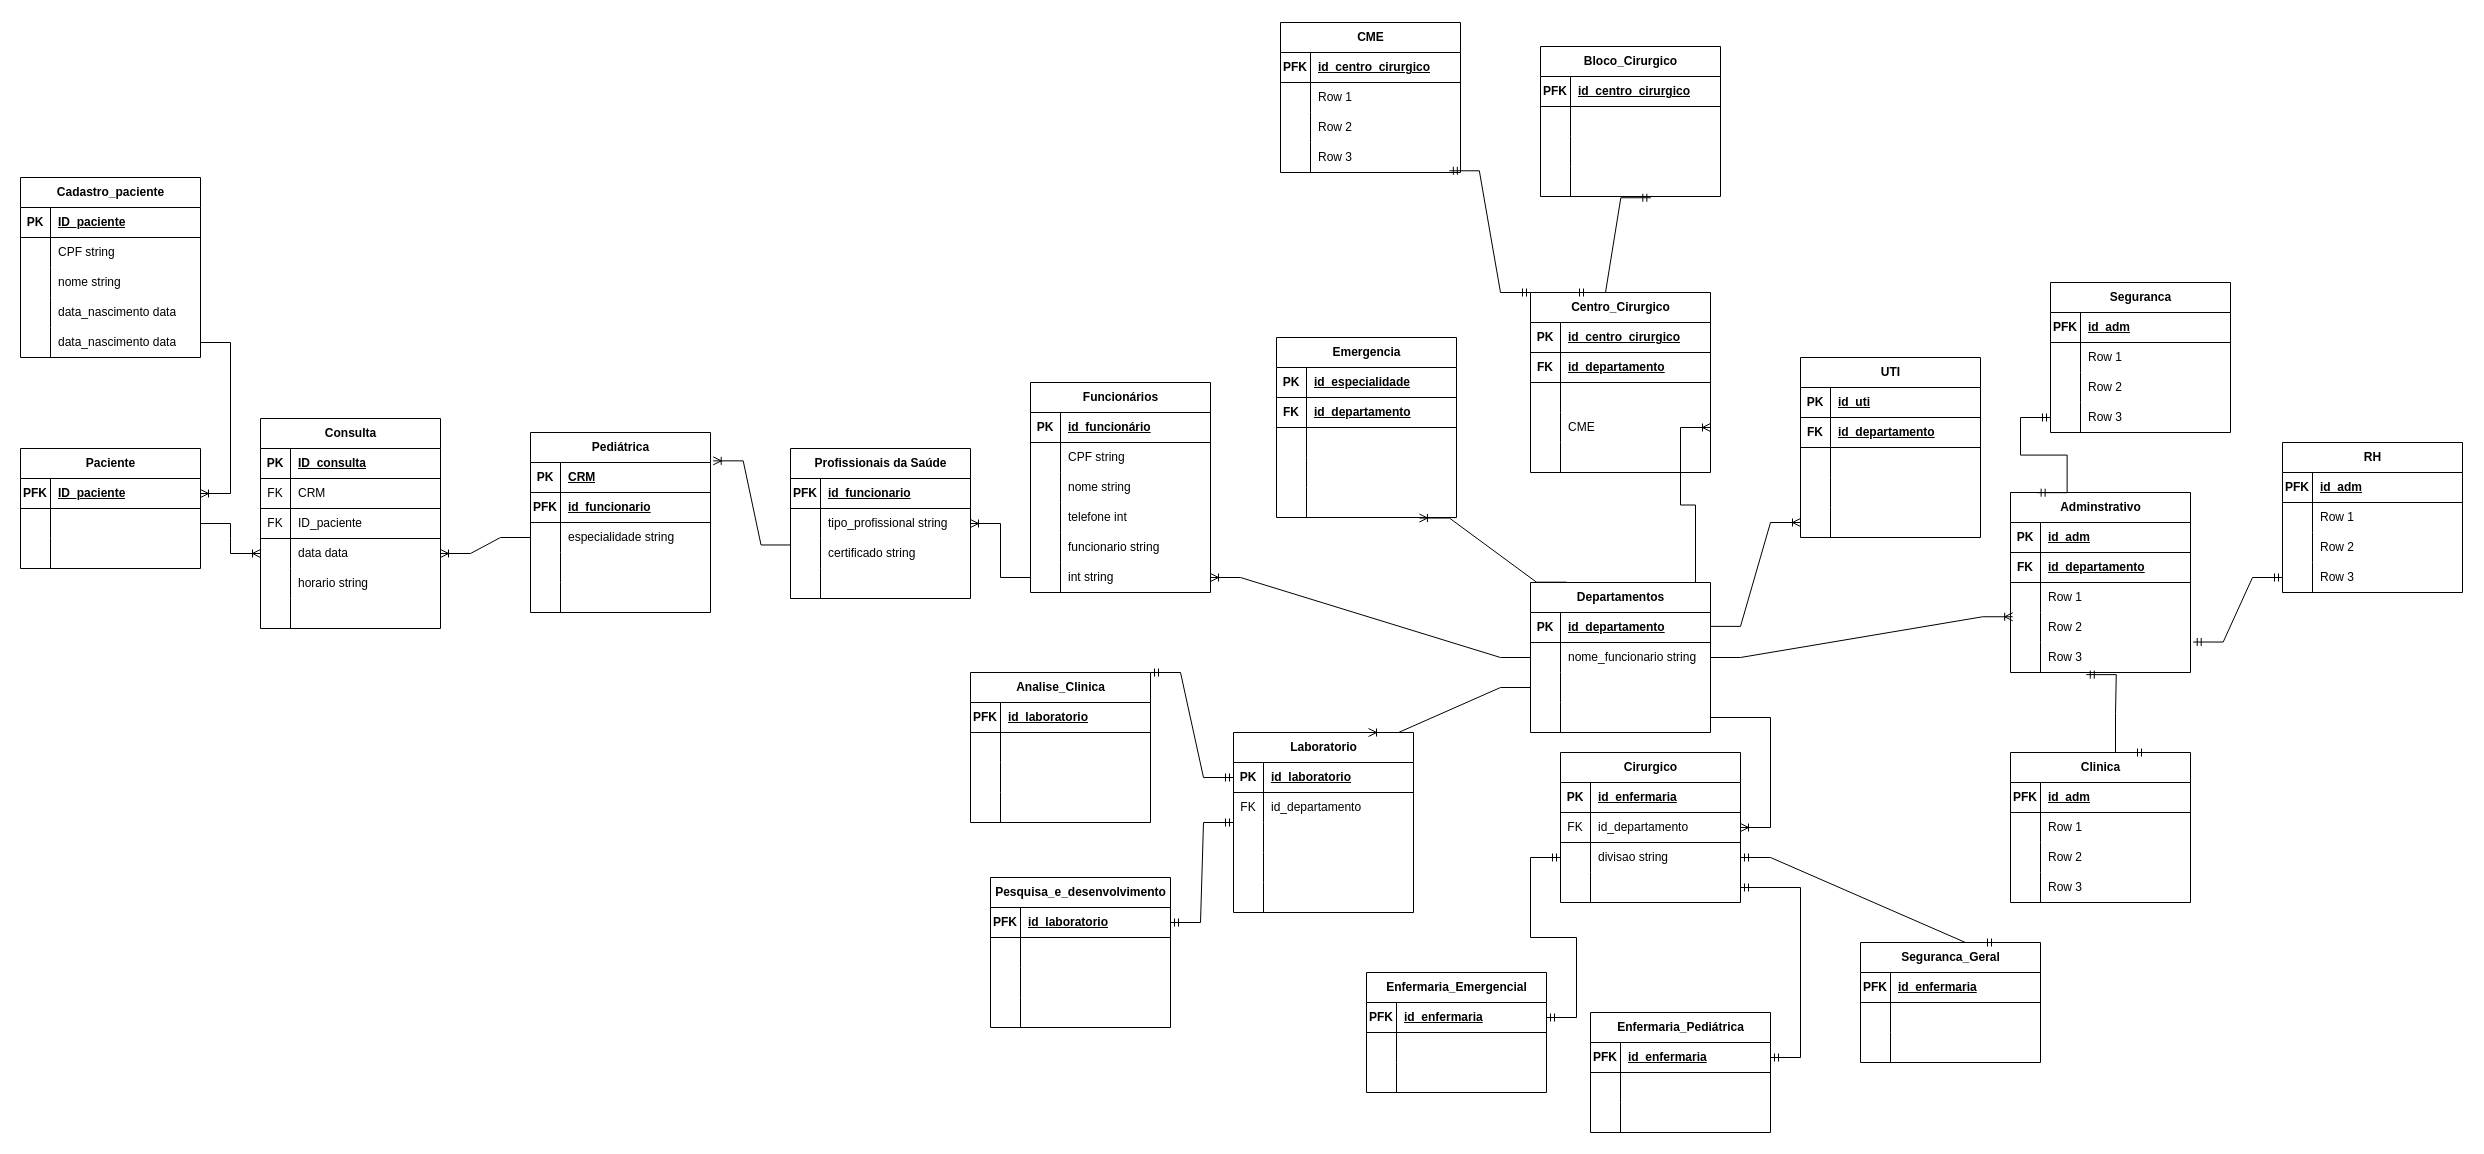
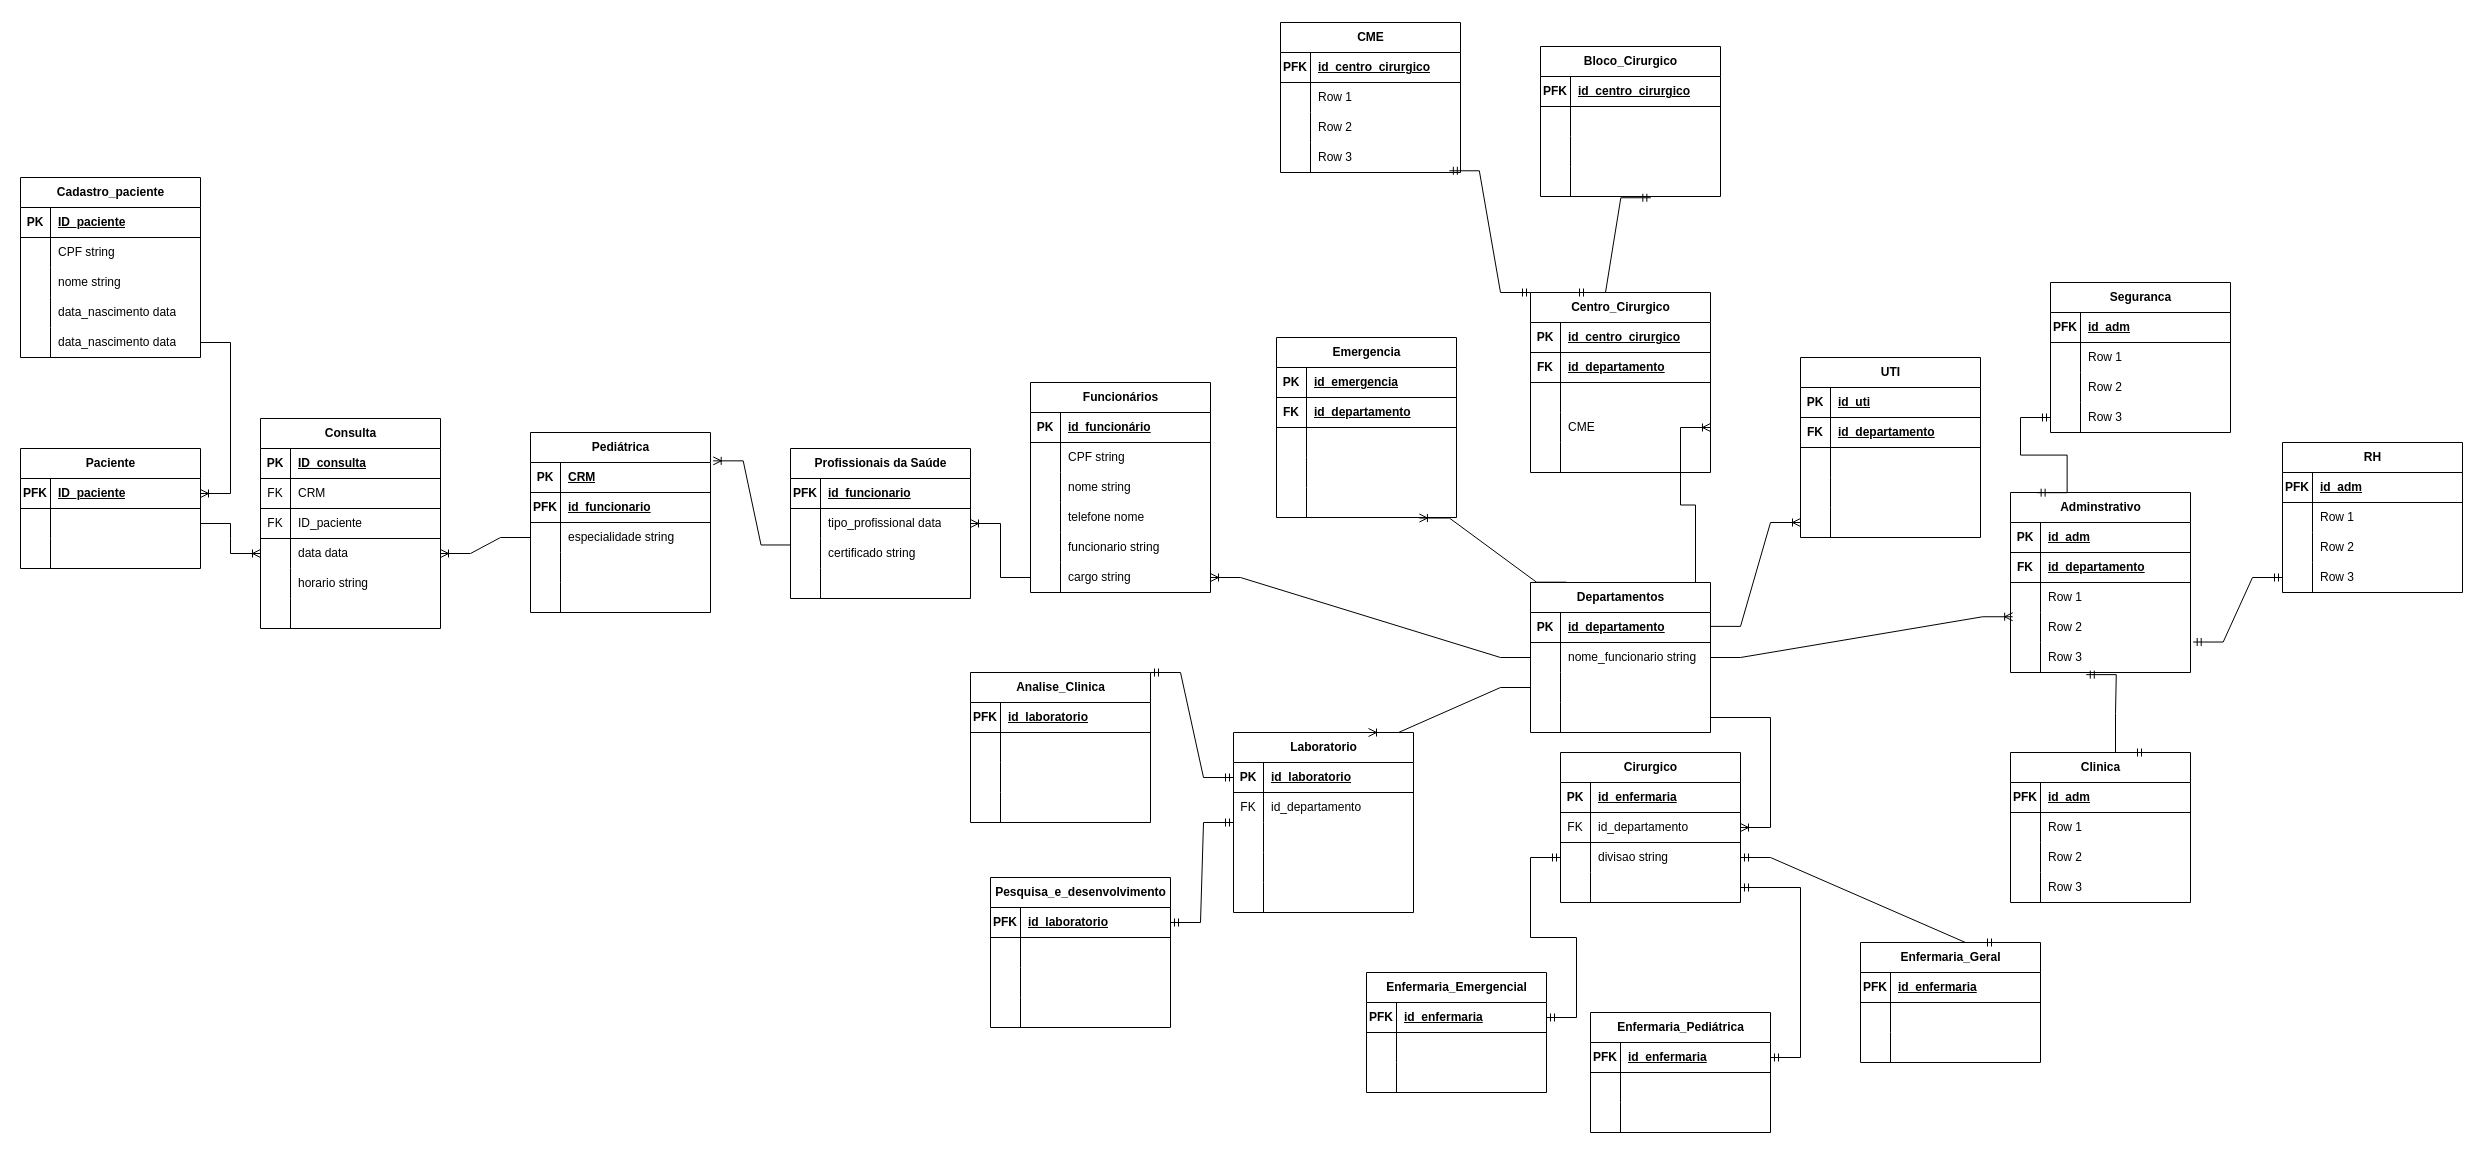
node "id_especialidade": label "id_especialidade" -> "id_emergencia"
node "telefone int": label "telefone int" -> "telefone nome"
node "tipo_profissional string": label "tipo_profissional string" -> "tipo_profissional data"
node "int string": label "int string" -> "cargo string"
node "Seguranca_Geral": label "Seguranca_Geral" -> "Enfermaria_Geral"
